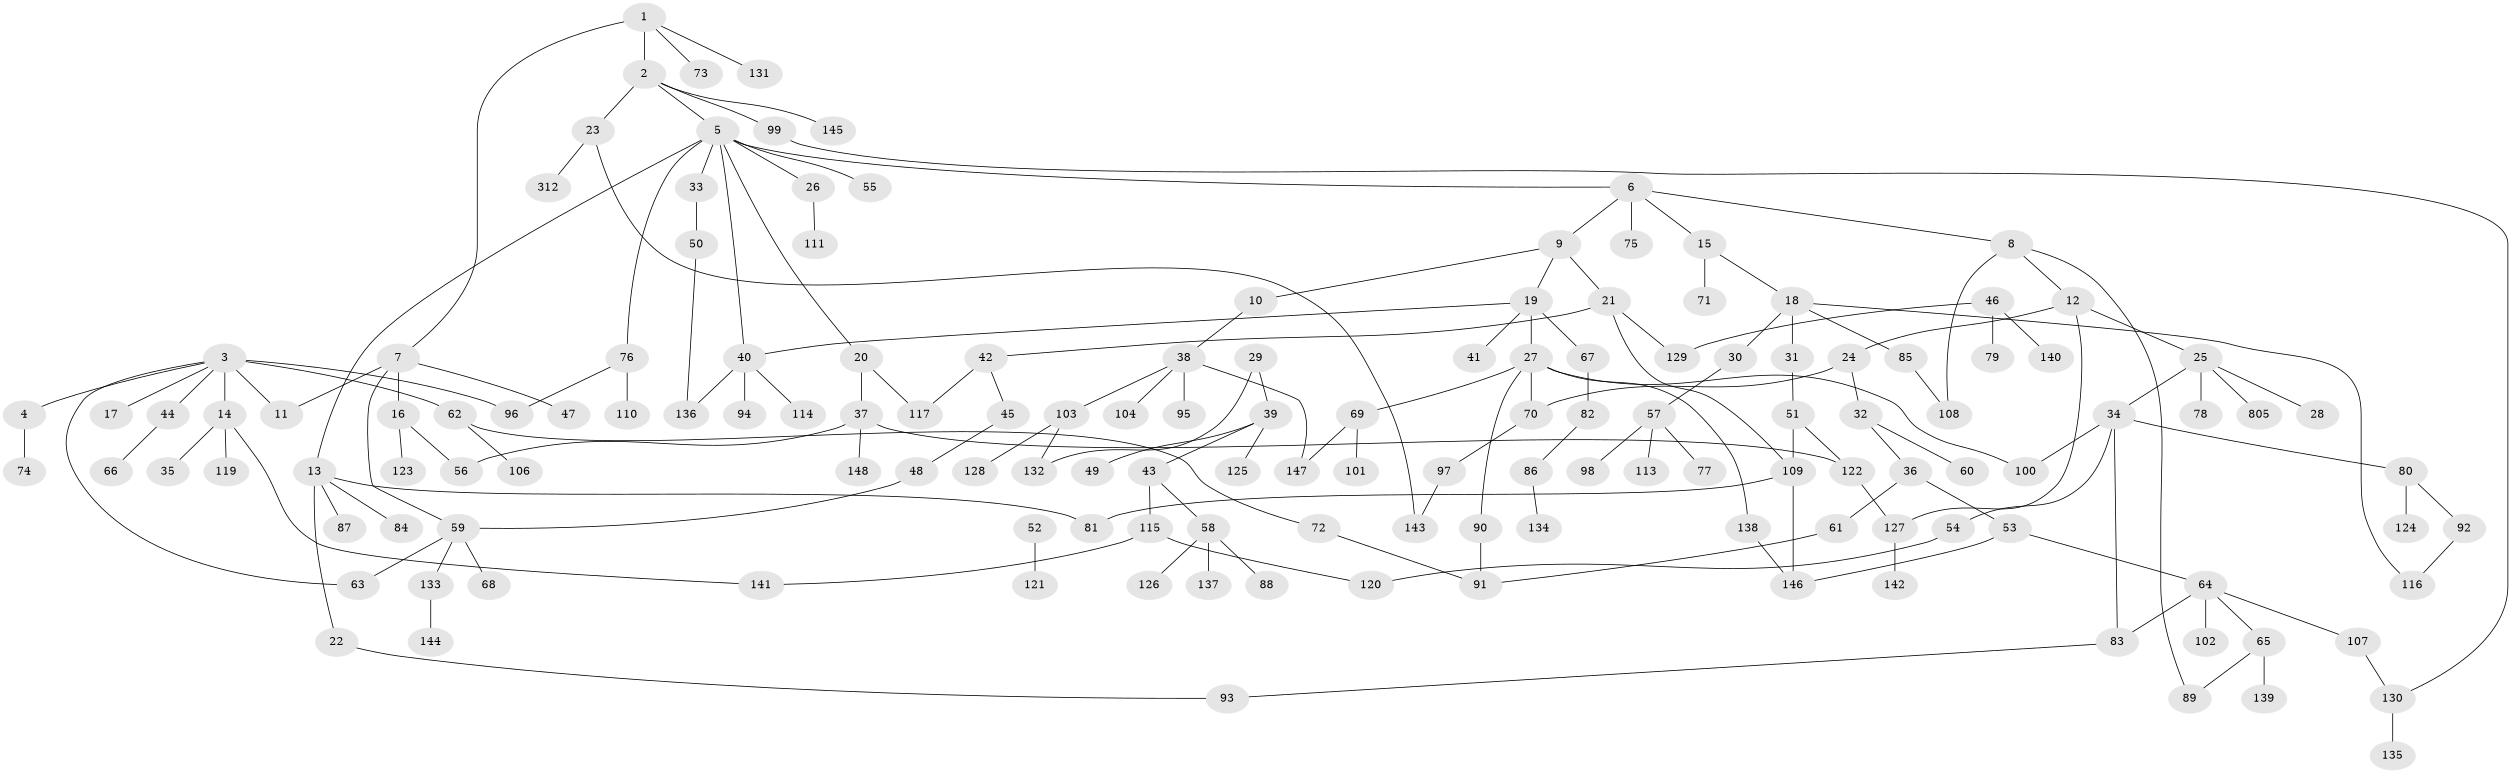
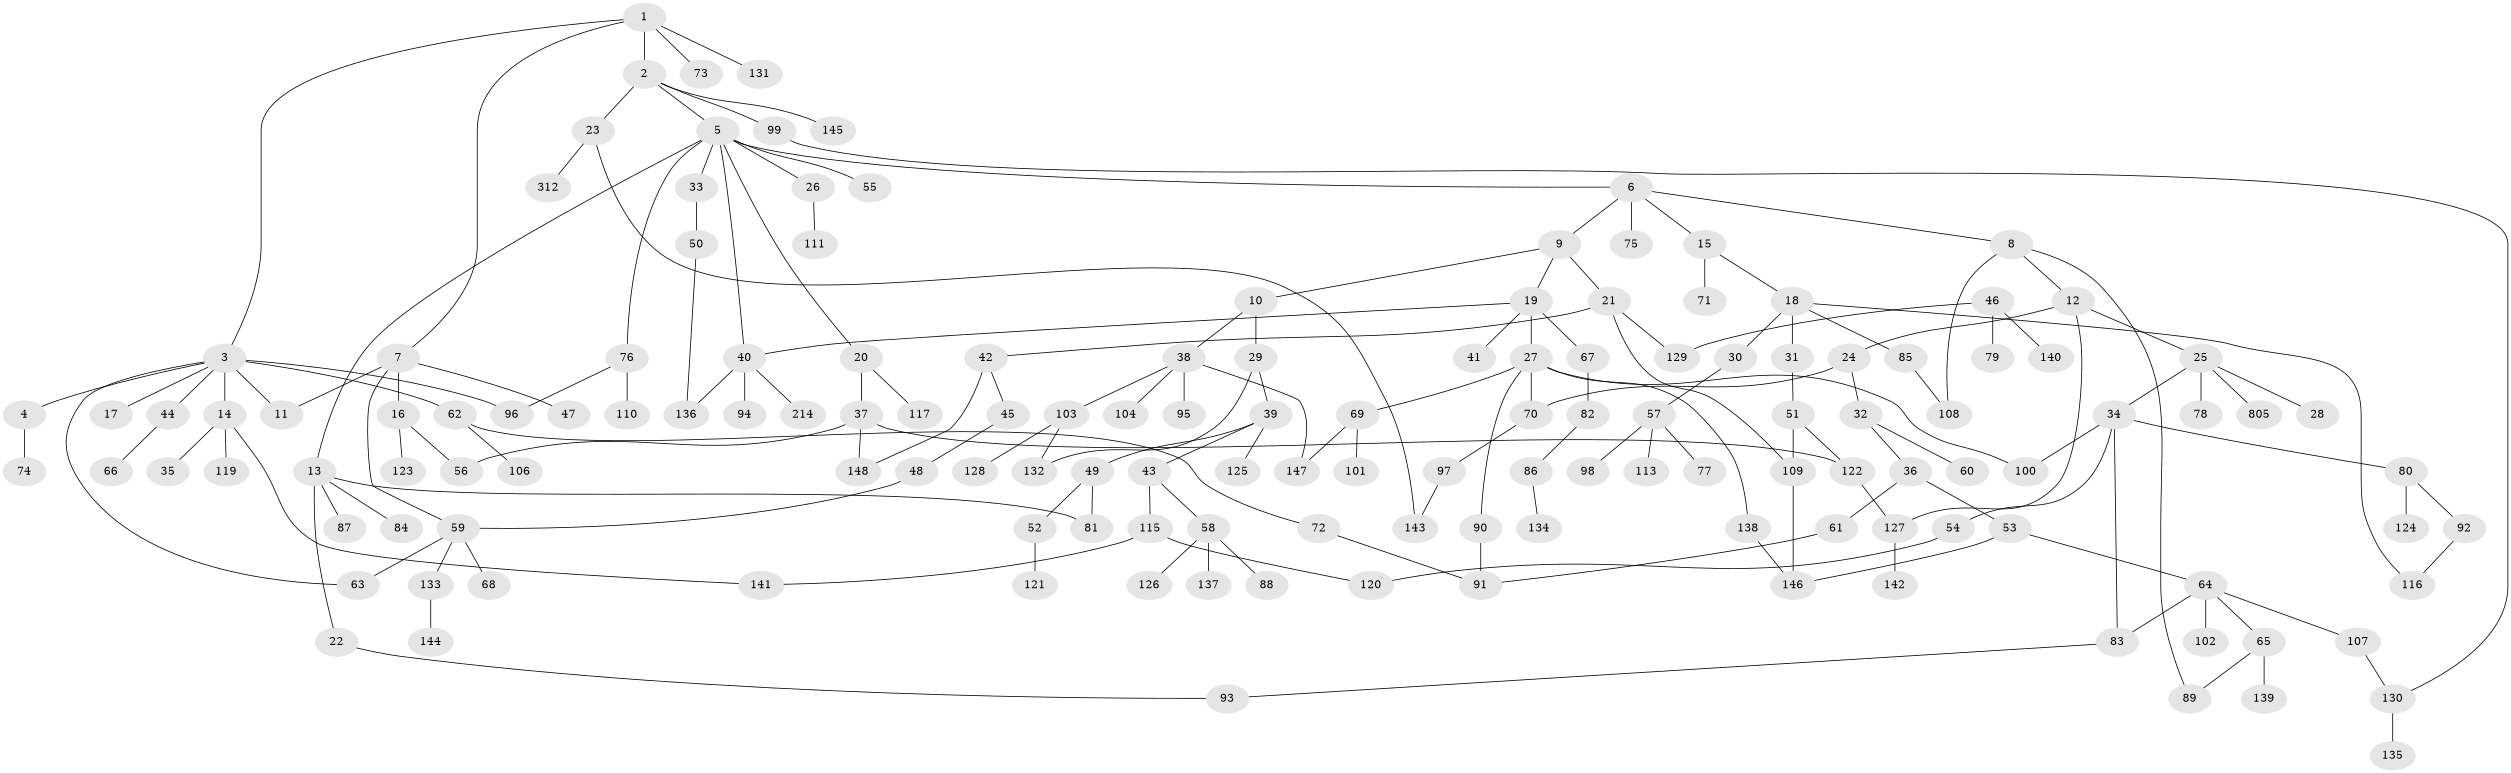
edge "1" -- "3": added
edge "10" -- "29": added
edge "42" -- "117": now "42" -- "148"
node "114": label "114" -> "214"
edge "109" -- "81": now "49" -- "81"
edge "49" -- "52": added
